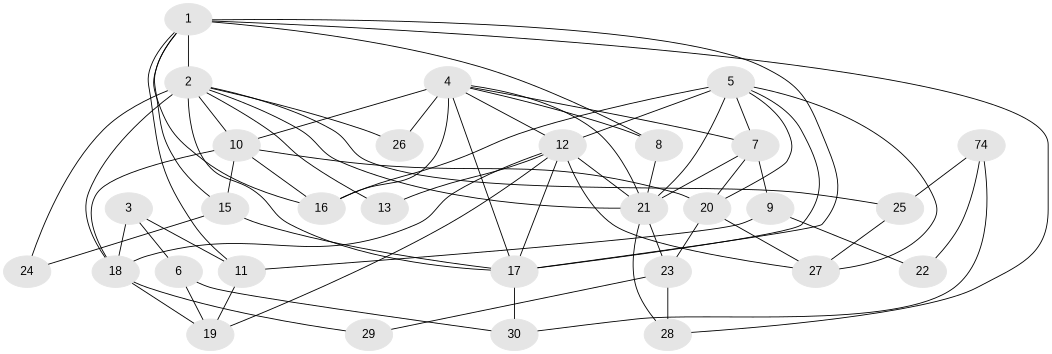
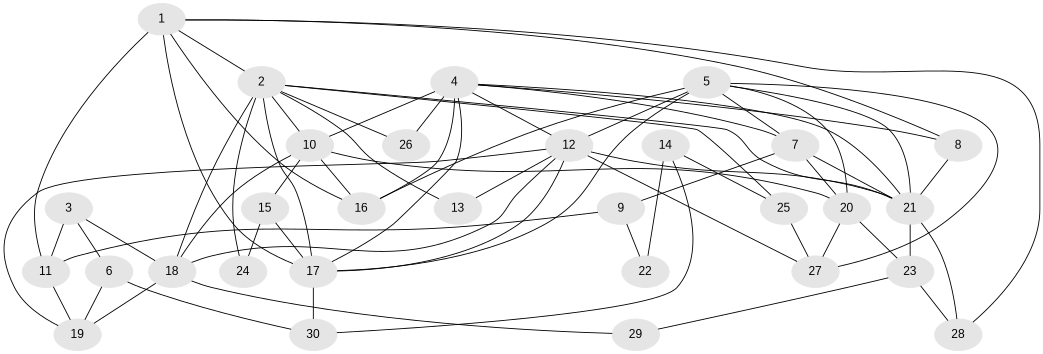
edge "1" -- "15": removed
node "74": label "74" -> "14"
